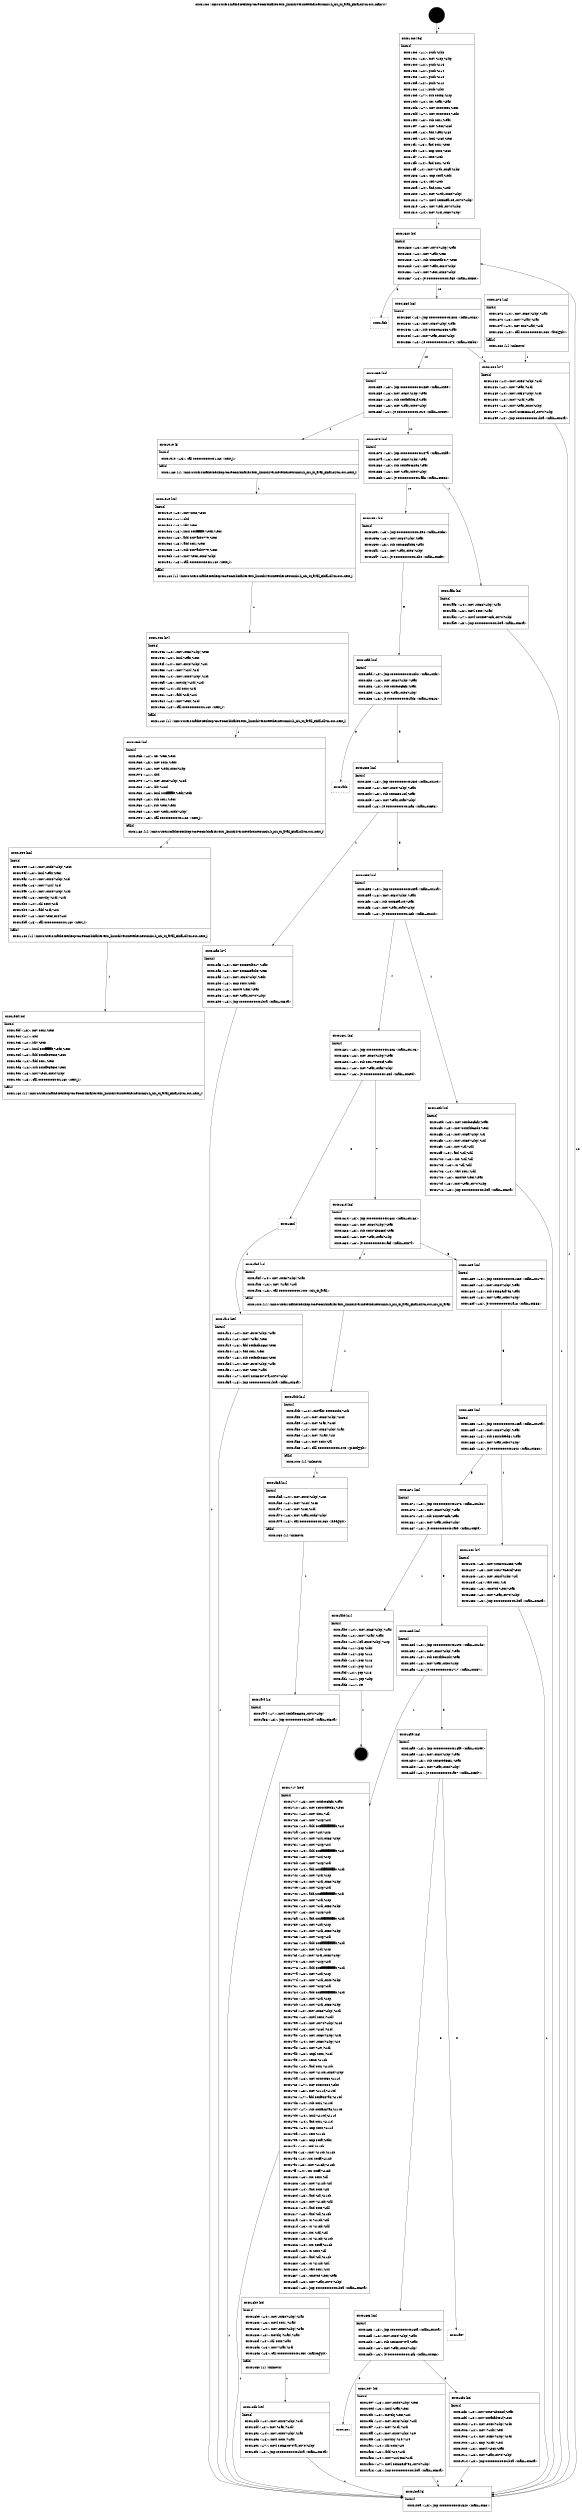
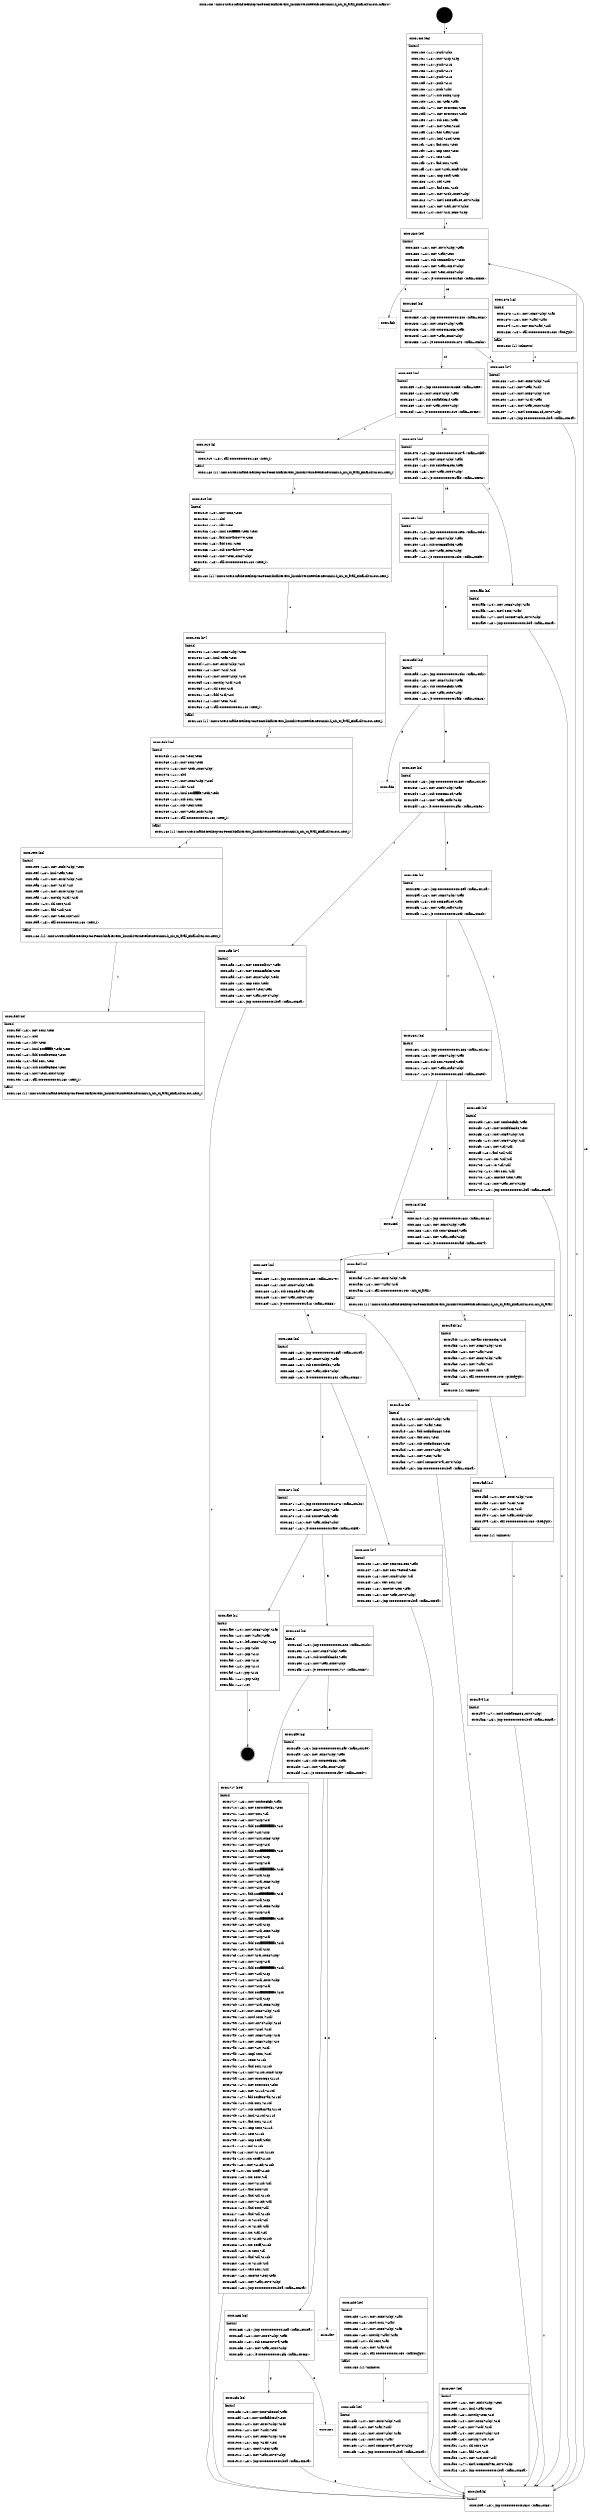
edge "0x40185d" -> "0x401a18 [39]": now "0x401639 [28]" -> "0x401a18 [39]"
edge "0x401aa8 [22]" -> "0x401b0a [5]": label " 1" -> " 11"
